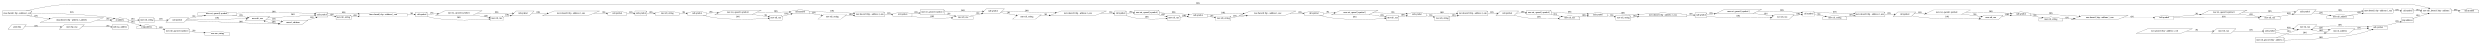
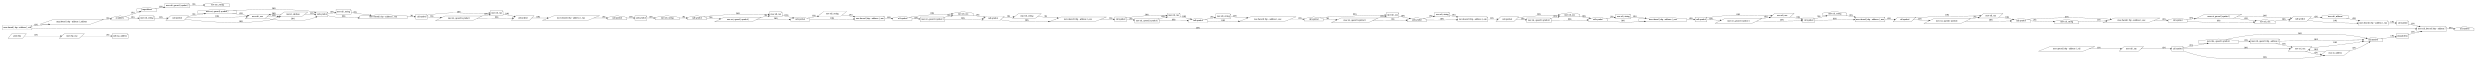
edge "mov dword [ rbp - address ] , edi" -> "je address": removed, label "DFG"
node "mov rdx , qword [ symbol ]": added
